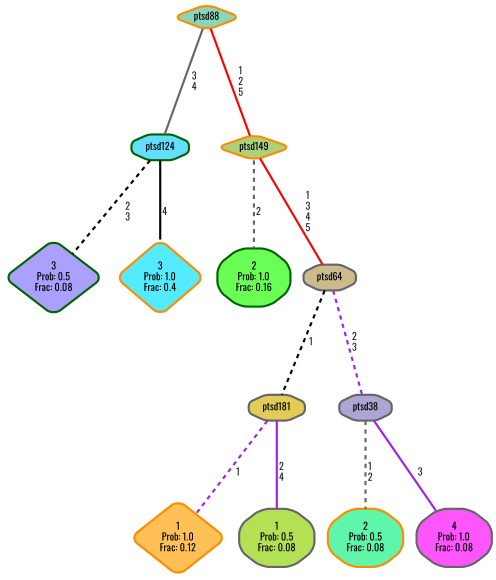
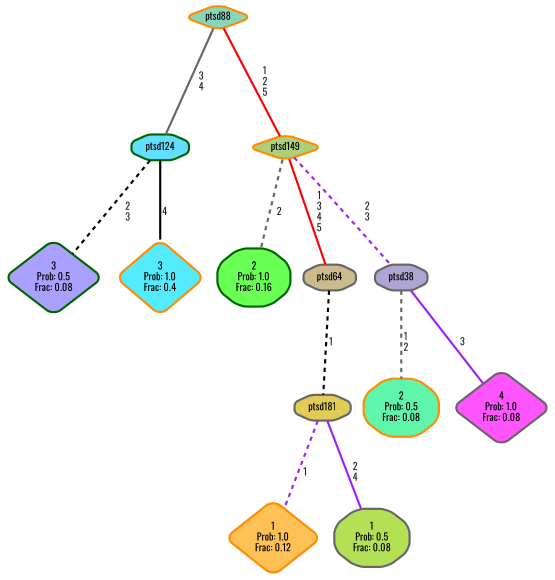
edge "ptsd64" -- "ptsd38": now "ptsd149" -- "ptsd38"
node "4 Prob: 1.0 Frac: 0.08": shape octagon -> diamond
